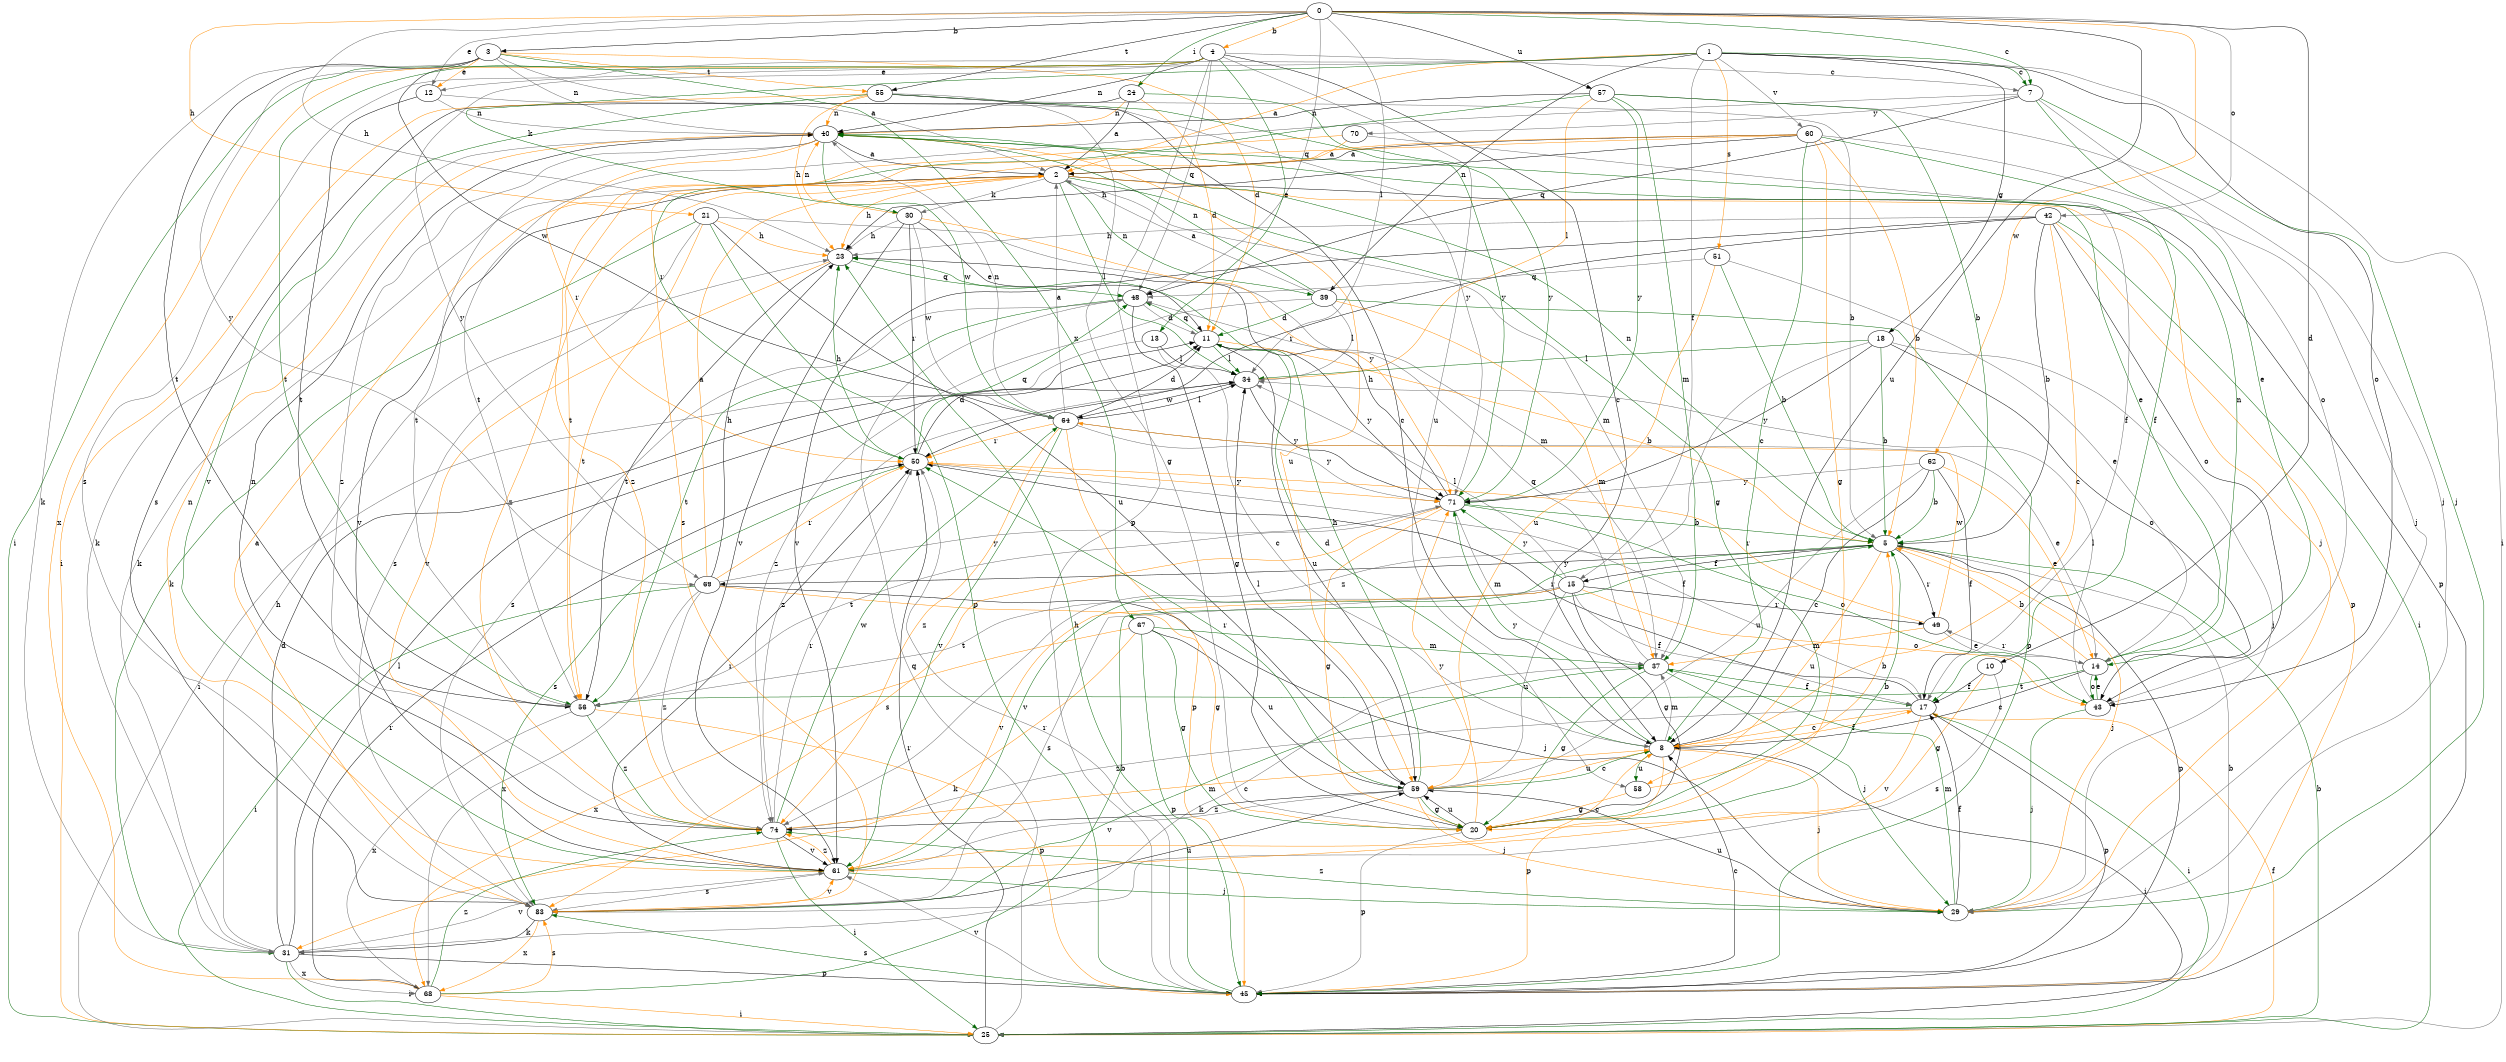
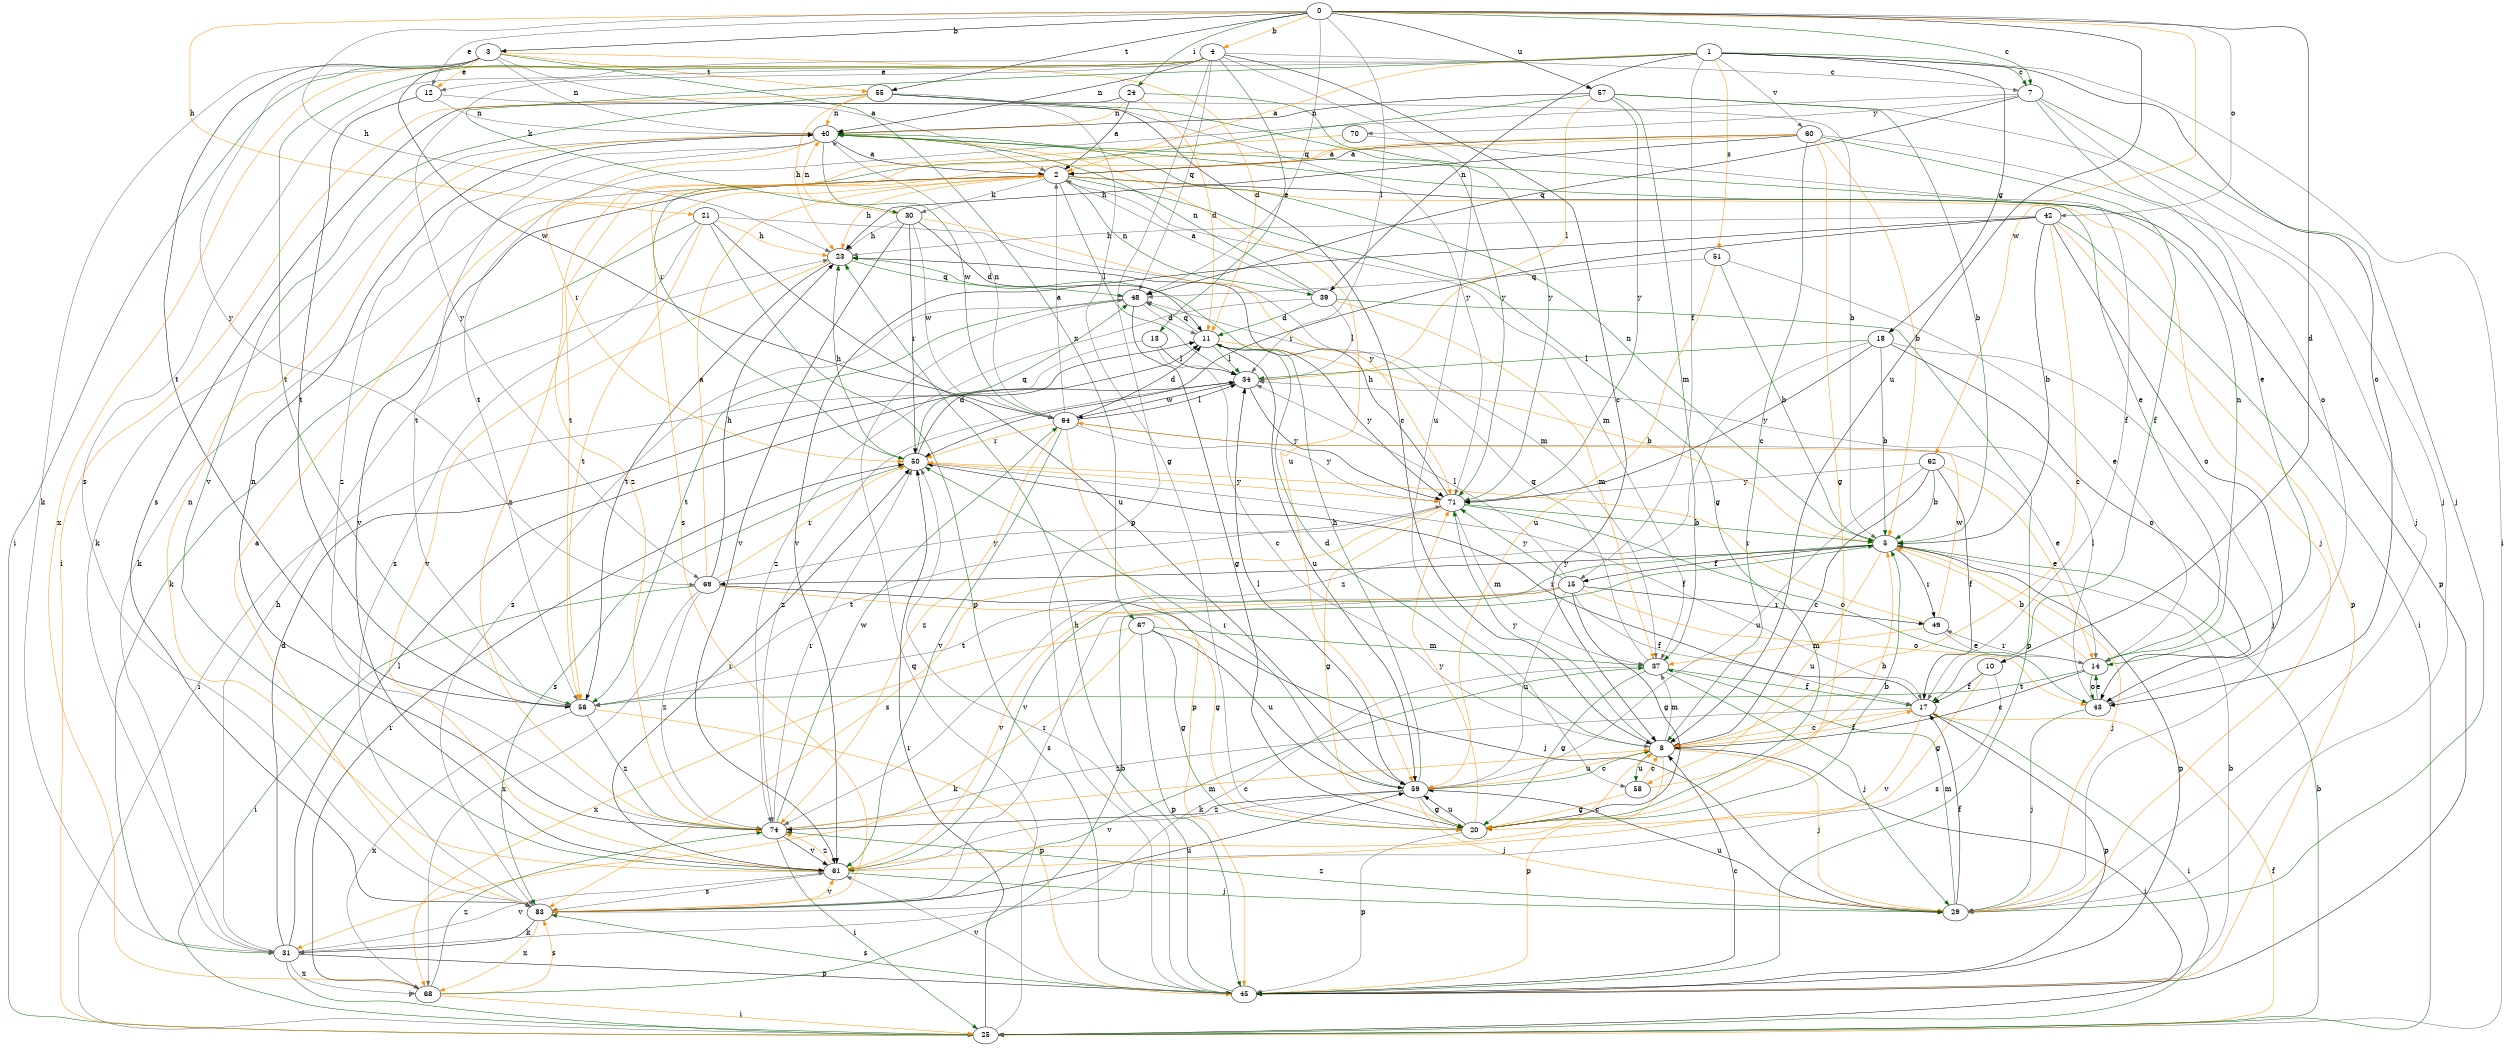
edge "30" -> "11": label "e" -> "d"
edge "58" -> "8": added, label "c"
